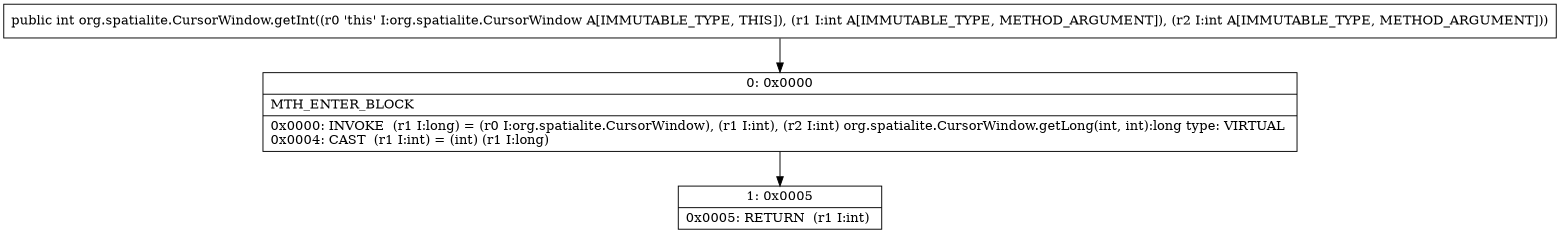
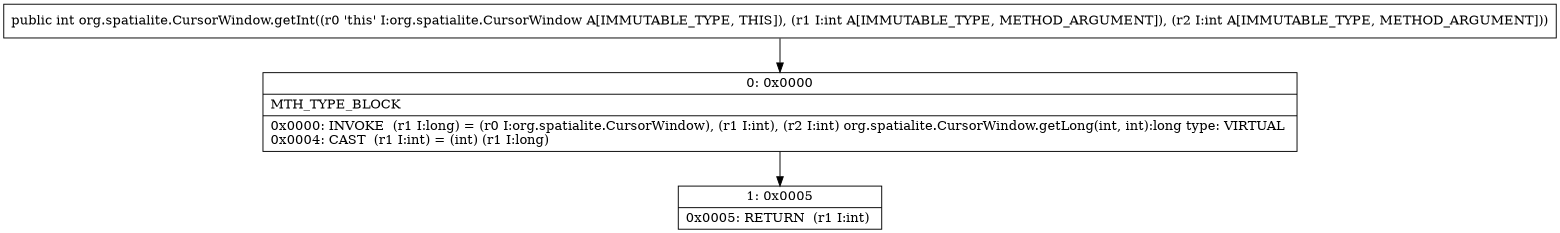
node "0: 0x0000": text "MTH_ENTER_BLOCK" -> "MTH_TYPE_BLOCK"
